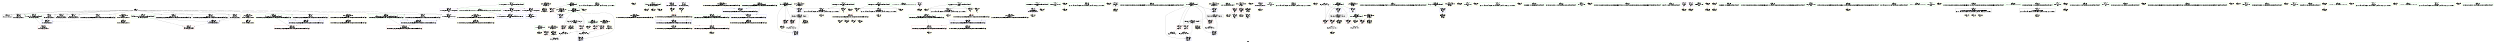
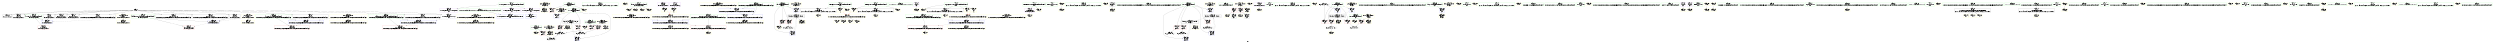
node "NodeID: 147": added
